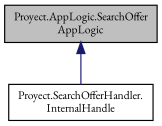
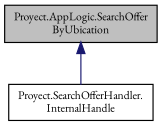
node "Proyect.AppLogic.SearchOffer AppLogic": label "Proyect.AppLogic.SearchOffer AppLogic" -> "Proyect.AppLogic.SearchOffer ByUbication"
